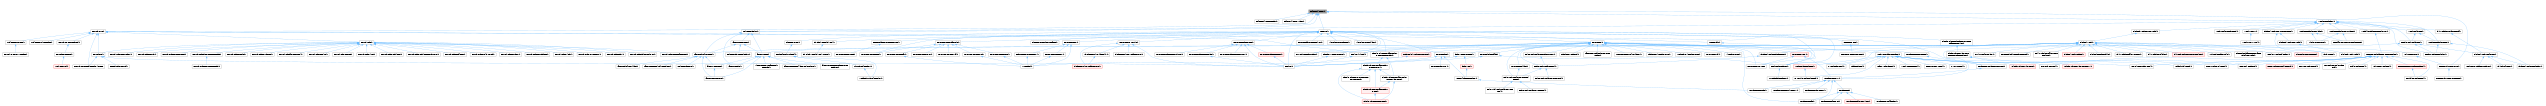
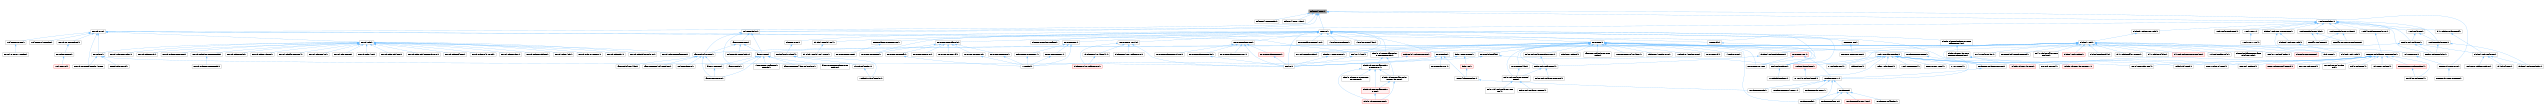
node "LightMapTexture.h": label "LightMapTexture.h" -> "DataflowToolTarget.h"
